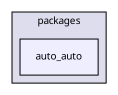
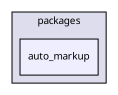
node "auto_auto": label "auto_auto" -> "auto_markup"
